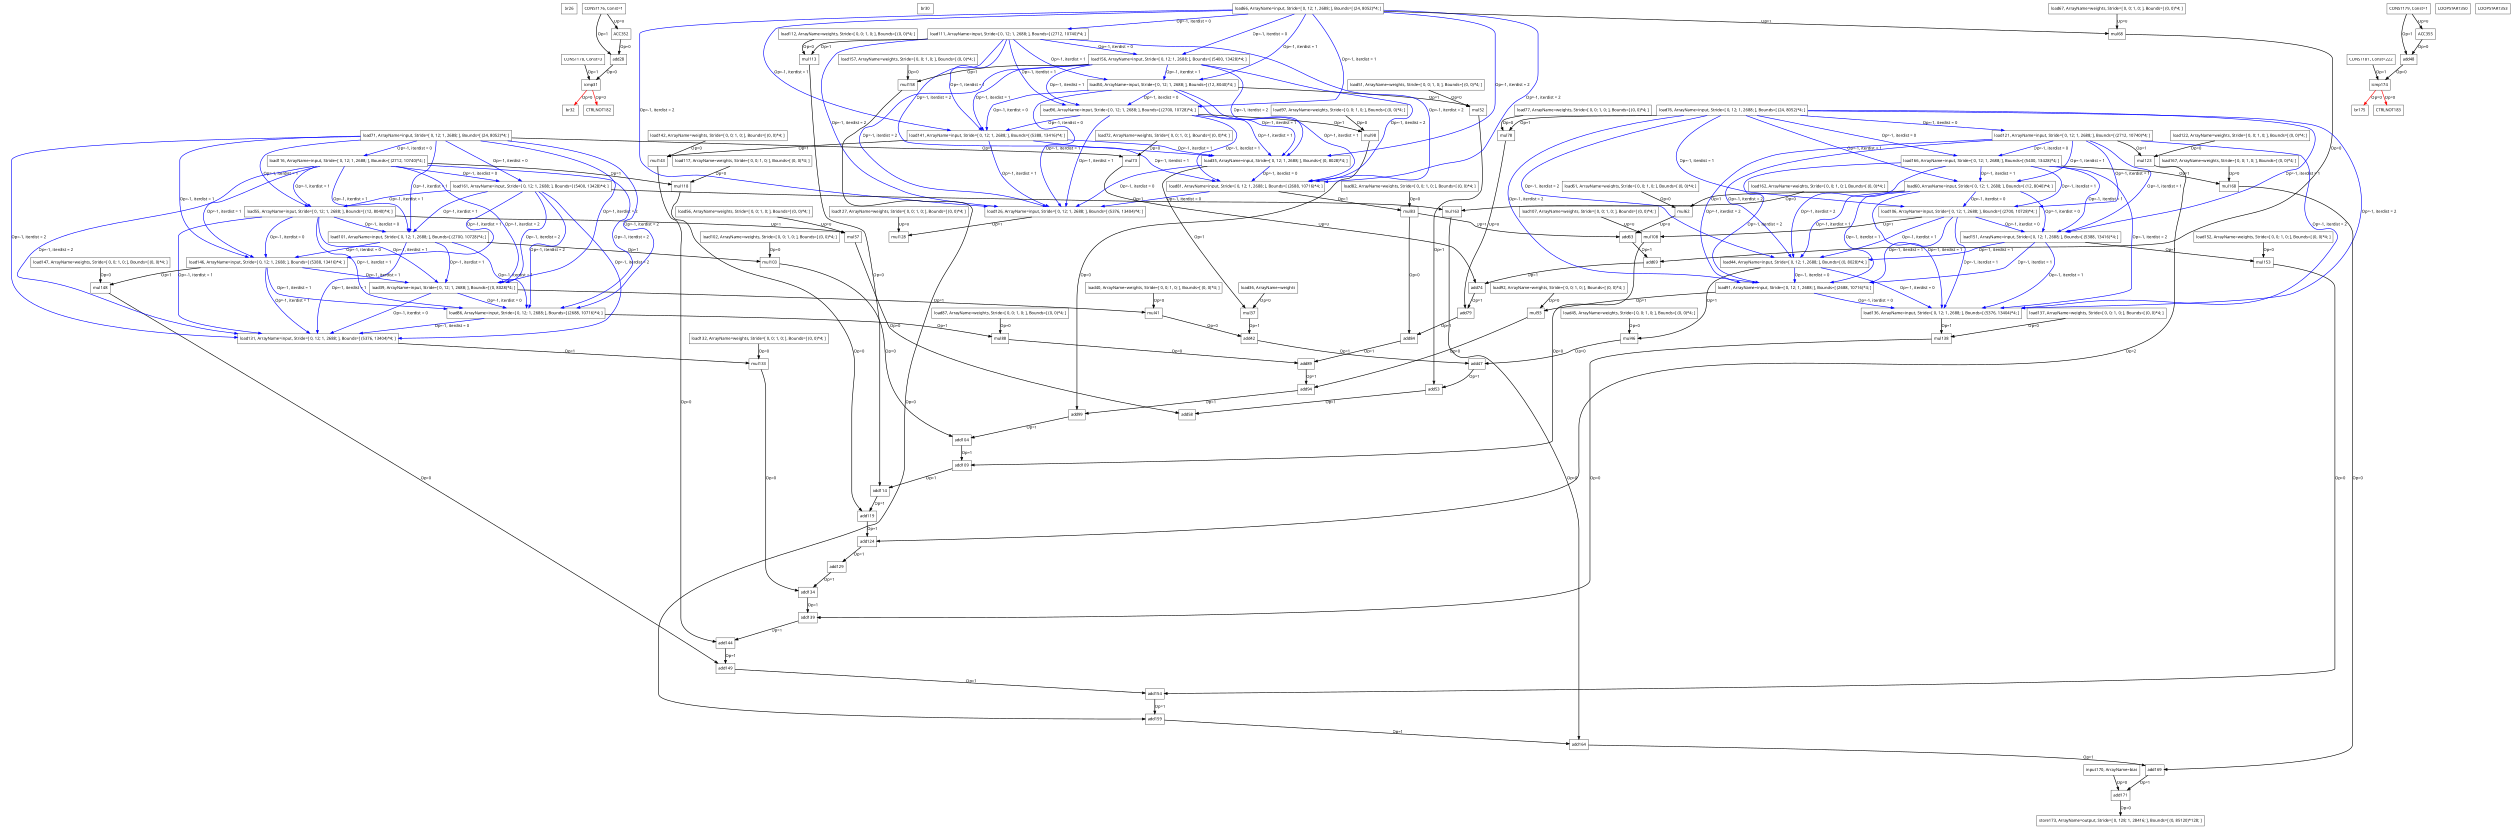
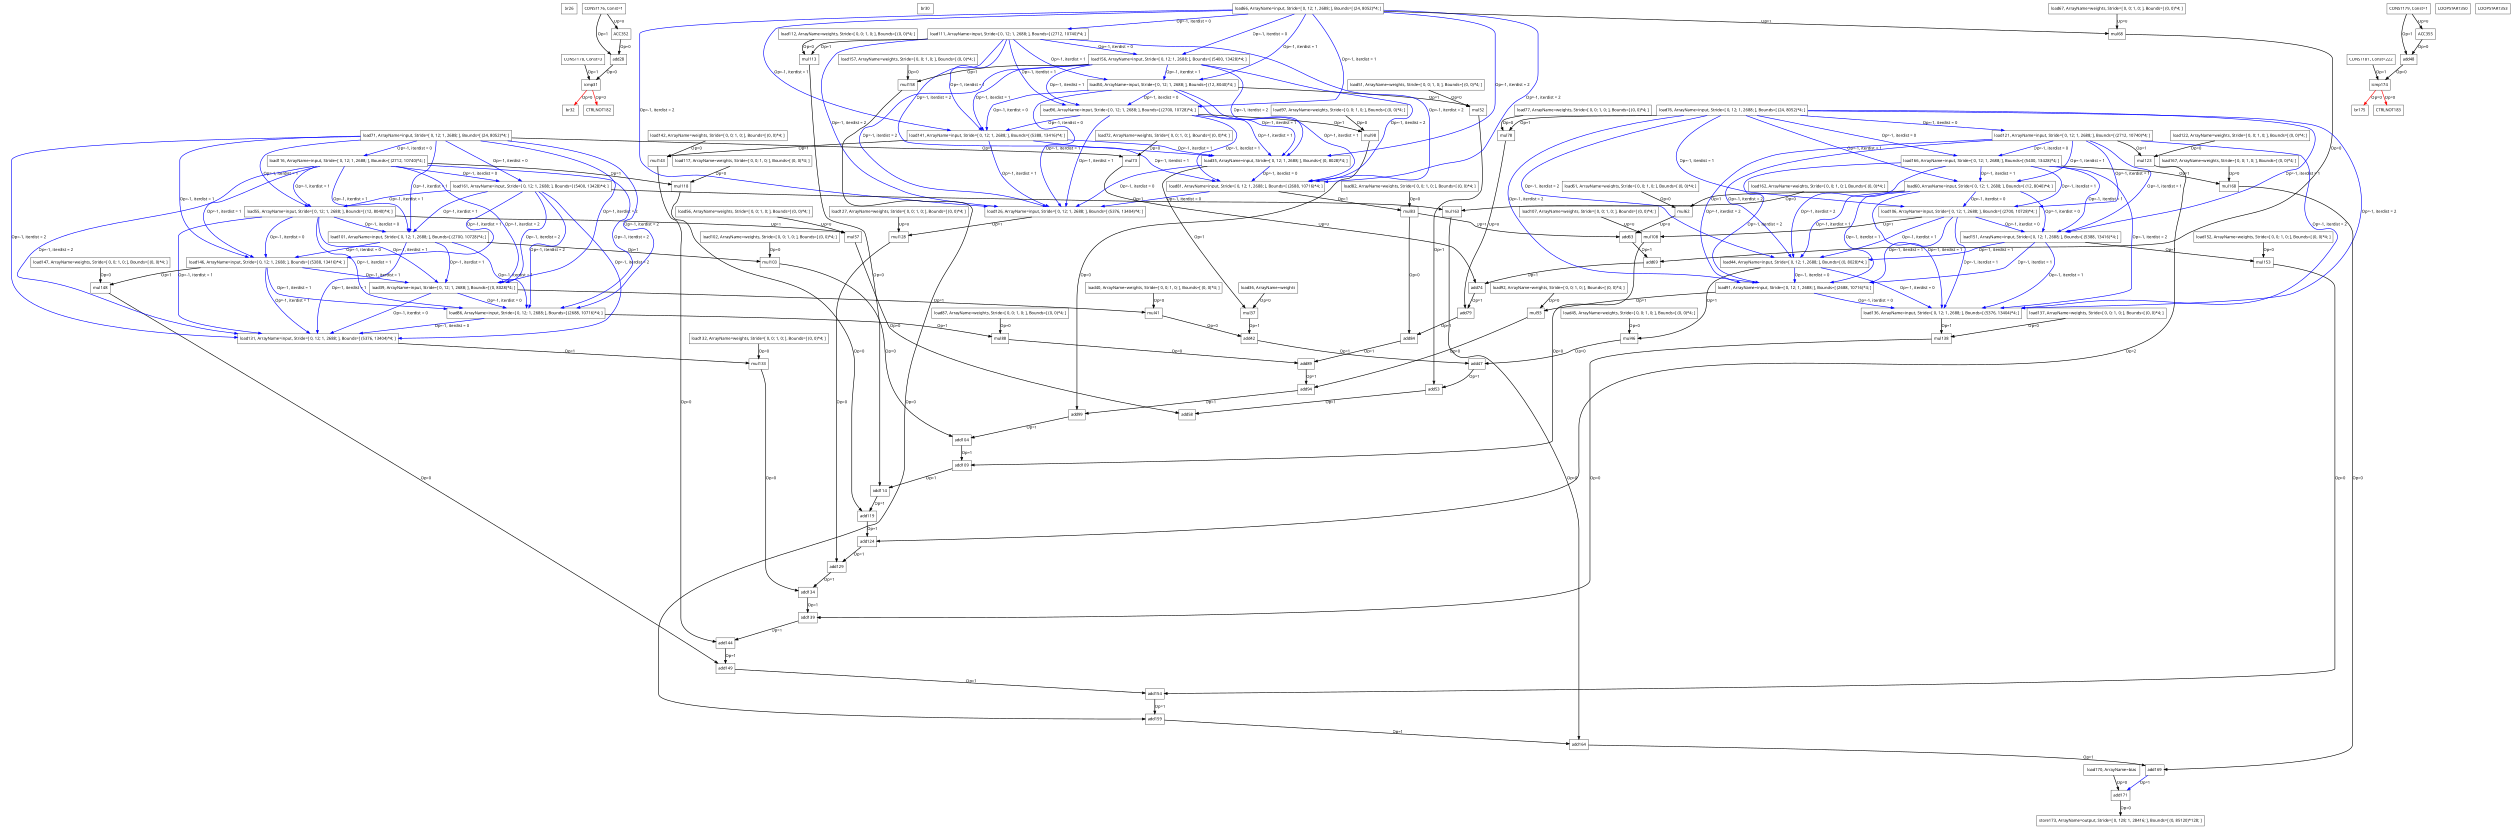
edge "mul128" -> "add129": added, label "Op=0"
node "input170, ArrayName=bias": label "input170, ArrayName=bias" -> "load170, ArrayName=bias"
edge "add169" -> "add171": color black -> blue
